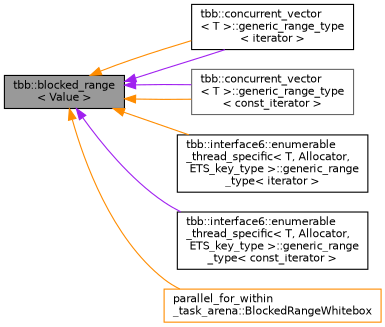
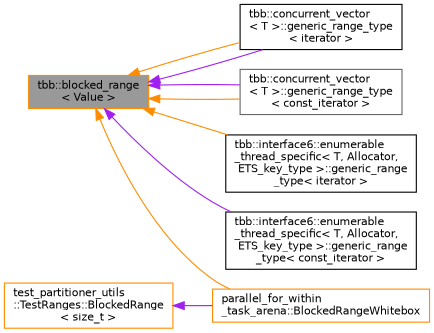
node "tbb::blocked_range < Value >": color black -> darkorange
node "test_partitioner_utils ::TestRanges::BlockedRange < size_t >": added
